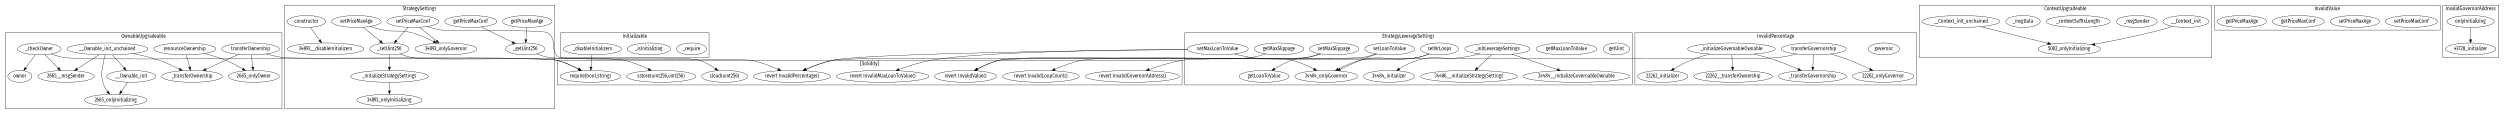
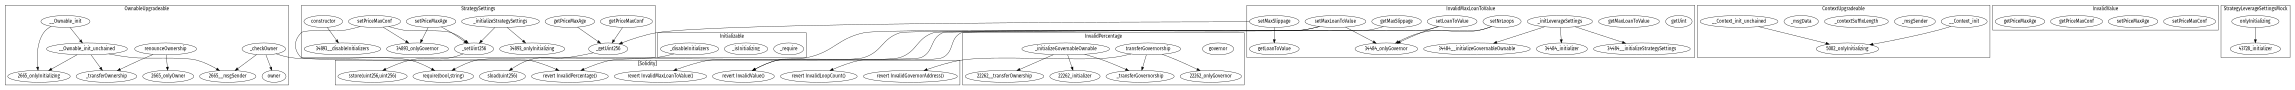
cluster "InvalidGovernorAddress": label "InvalidGovernorAddress" -> "StrategyLeverageSettingsMock"
cluster "StrategyLeverageSettings": label "StrategyLeverageSettings" -> "InvalidMaxLoanToValue"
node "transferOwnership": removed
edge "setMaxSlippage" -> "revert InvalidPercentage()": now "setMaxSlippage" -> "_getUint256"
edge "__Ownable_init_unchained" -> "__Ownable_init": reversed
edge "_setUint256" -> "_initializeStrategySettings": reversed
node "34486__initializeStrategySettings": label "34486__initializeStrategySettings" -> "34484__initializeStrategySettings"
